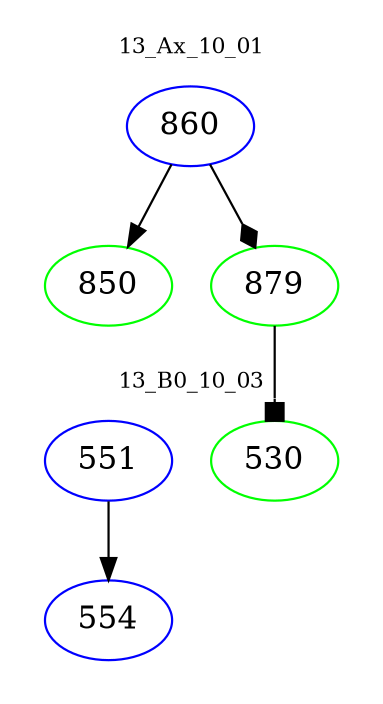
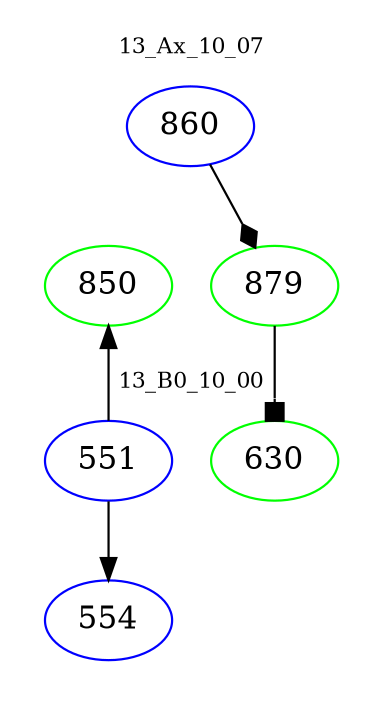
cluster "13_Ax_10_01": label "13_Ax_10_01" -> "13_Ax_10_07"
edge "860" -> "850": now "551" -> "850"
cluster "13_B0_10_03": label "13_B0_10_03" -> "13_B0_10_00"
node "530": label "530" -> "630"
